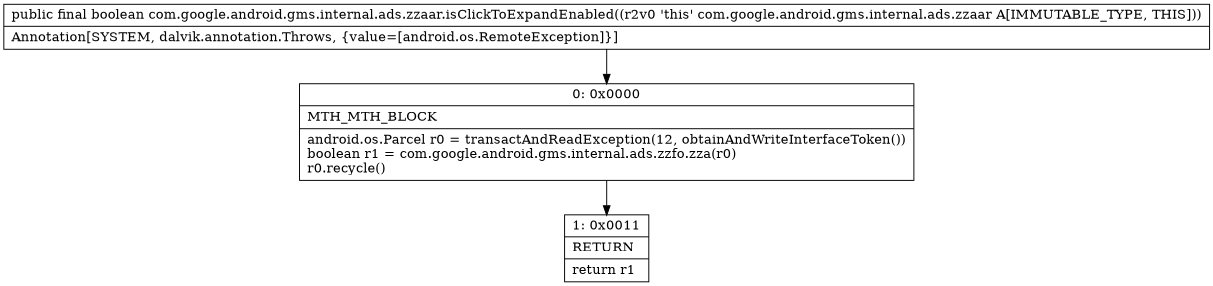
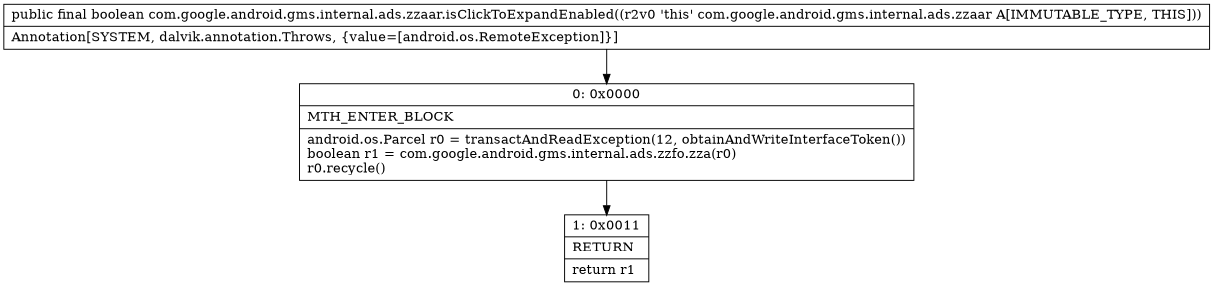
node "0: 0x0000": text "MTH_MTH_BLOCK" -> "MTH_ENTER_BLOCK"
